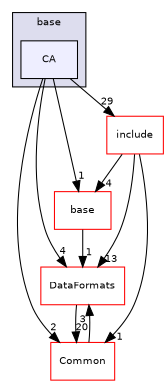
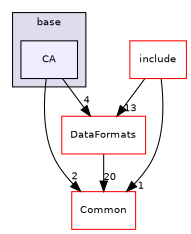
edge "CA" -> "include": removed
node "base": removed
edge "Common" -> "DataFormats": removed
